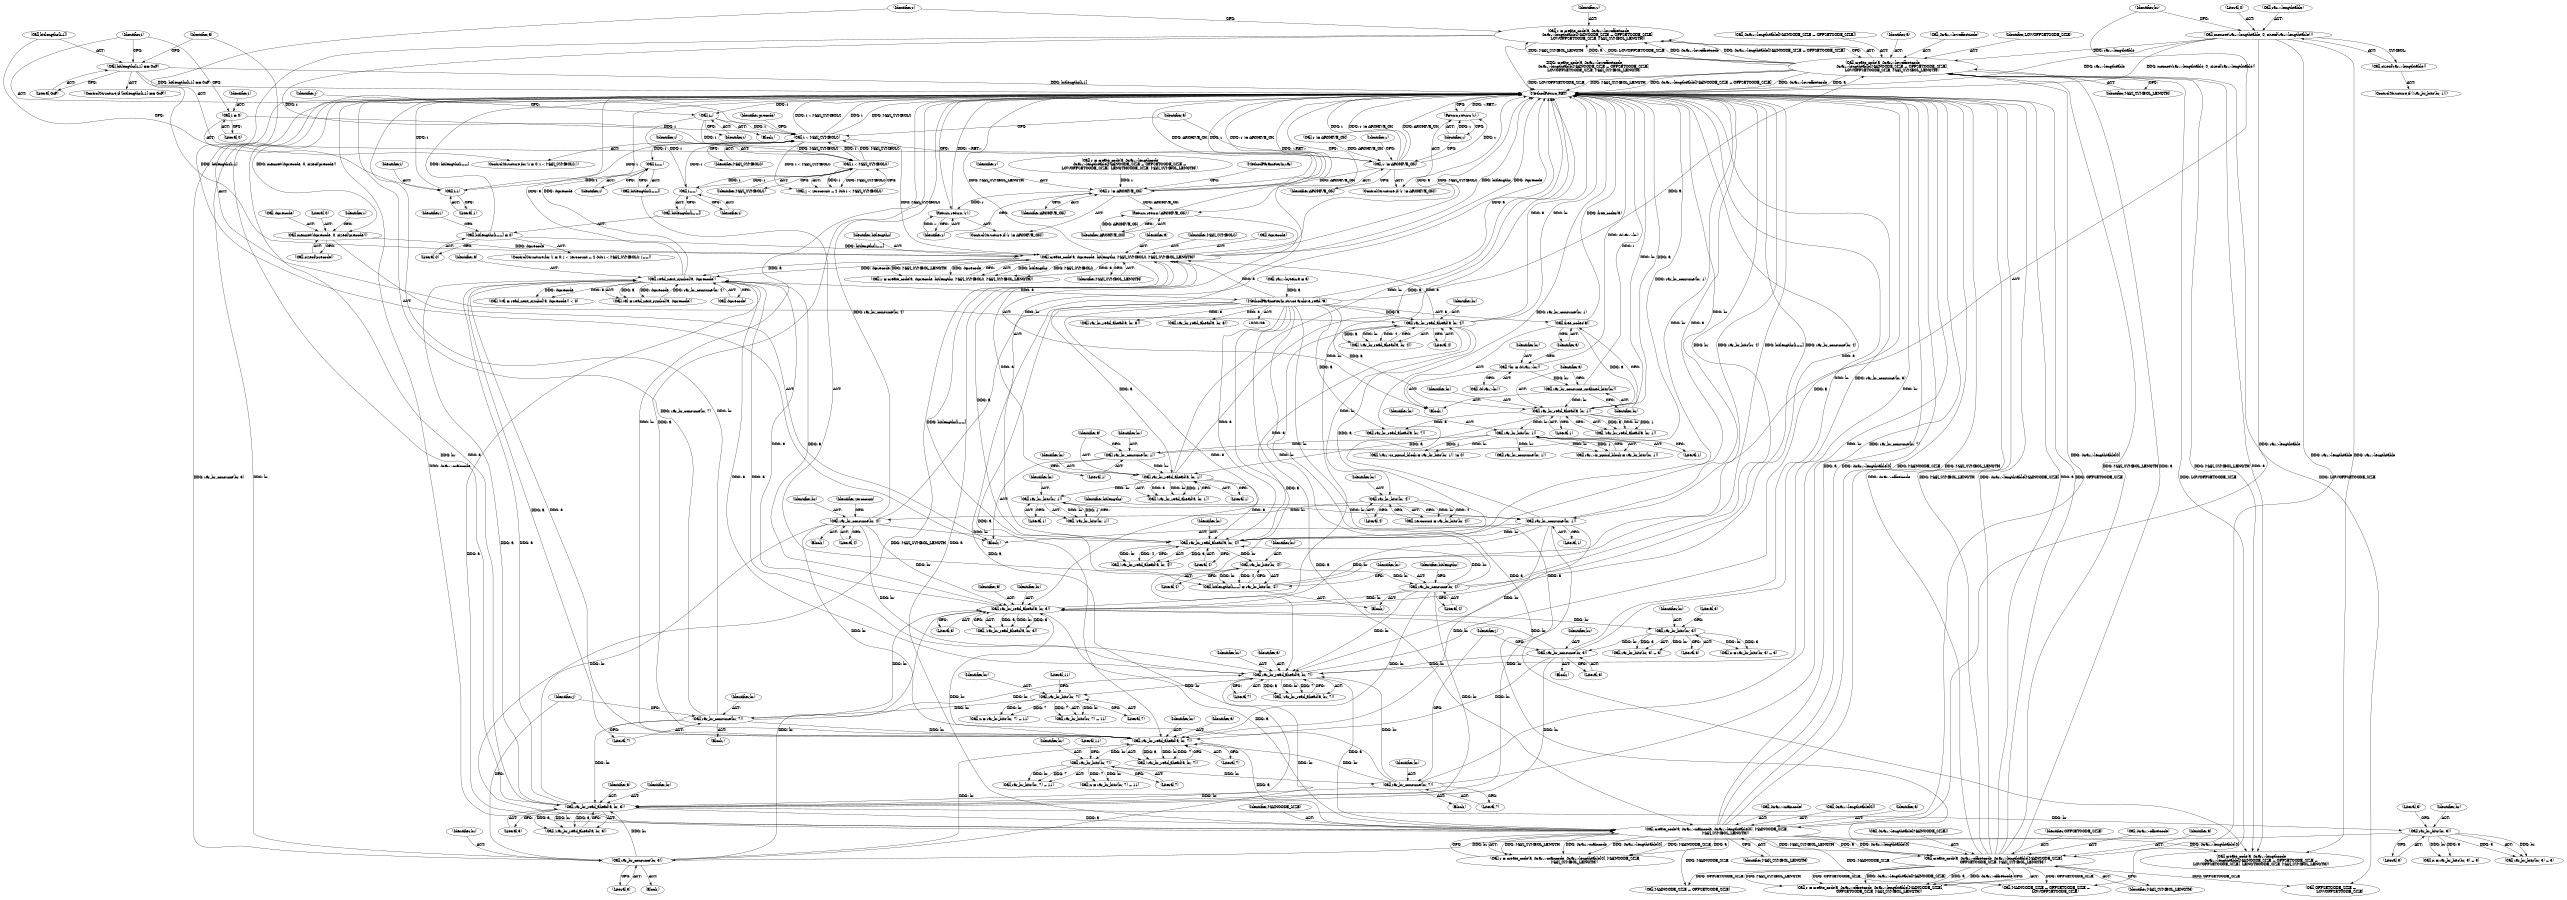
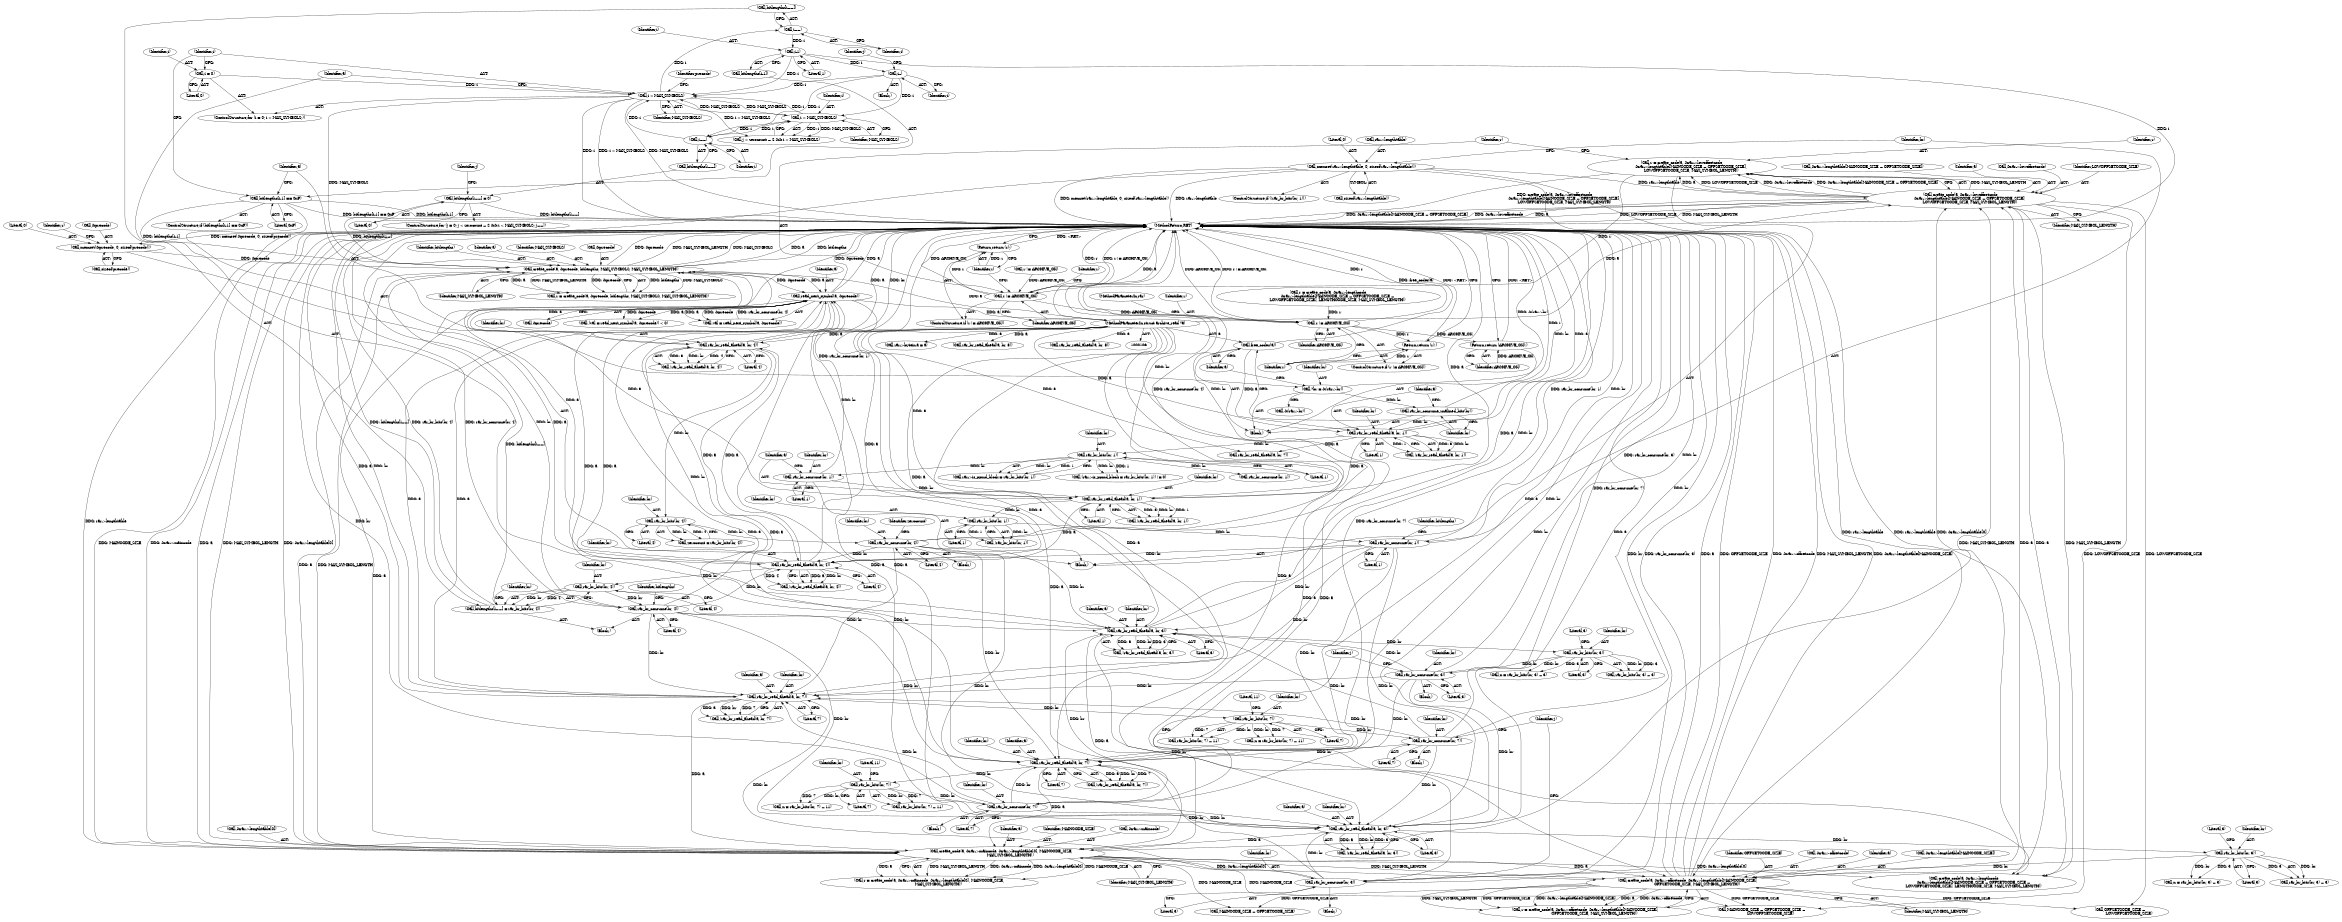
edge "(Call,i-1)" -> "(Call,bitlengths[i-1])": added, label "AST:"
edge "(Call,sizeof(rar->lengthtable))" -> "(ControlStructure,if (!rar_br_bits(br, 1)))": now "(Call,memset(rar->lengthtable, 0, sizeof(rar->lengthtable)))" -> "(ControlStructure,if (!rar_br_bits(br, 1)))"
edge "(MethodReturn,RET)" -> "(Call,i--)": now "(Call,i-1)" -> "(Call,i--)"
edge "(Call,rar->bytein.a = a)" -> "(MethodParameterIn,struct archive_read *a)": reversed
edge "(Call,&(rar->br))" -> "(Call,*br = &(rar->br))": now "(Call,bitlengths[i-1] == 0xF)" -> "(Call,*br = &(rar->br))"
